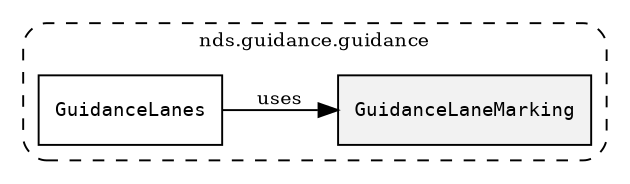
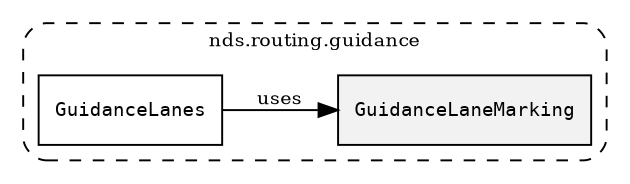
cluster "nds.guidance.guidance": label "nds.guidance.guidance" -> "nds.routing.guidance"
